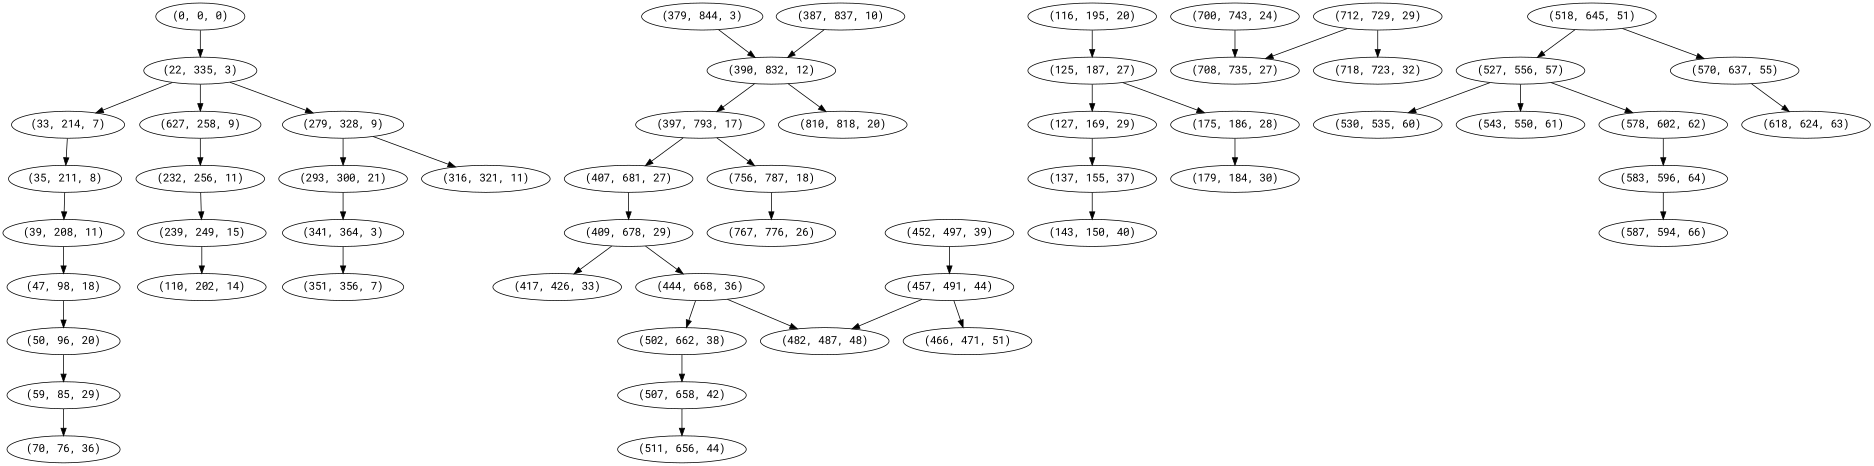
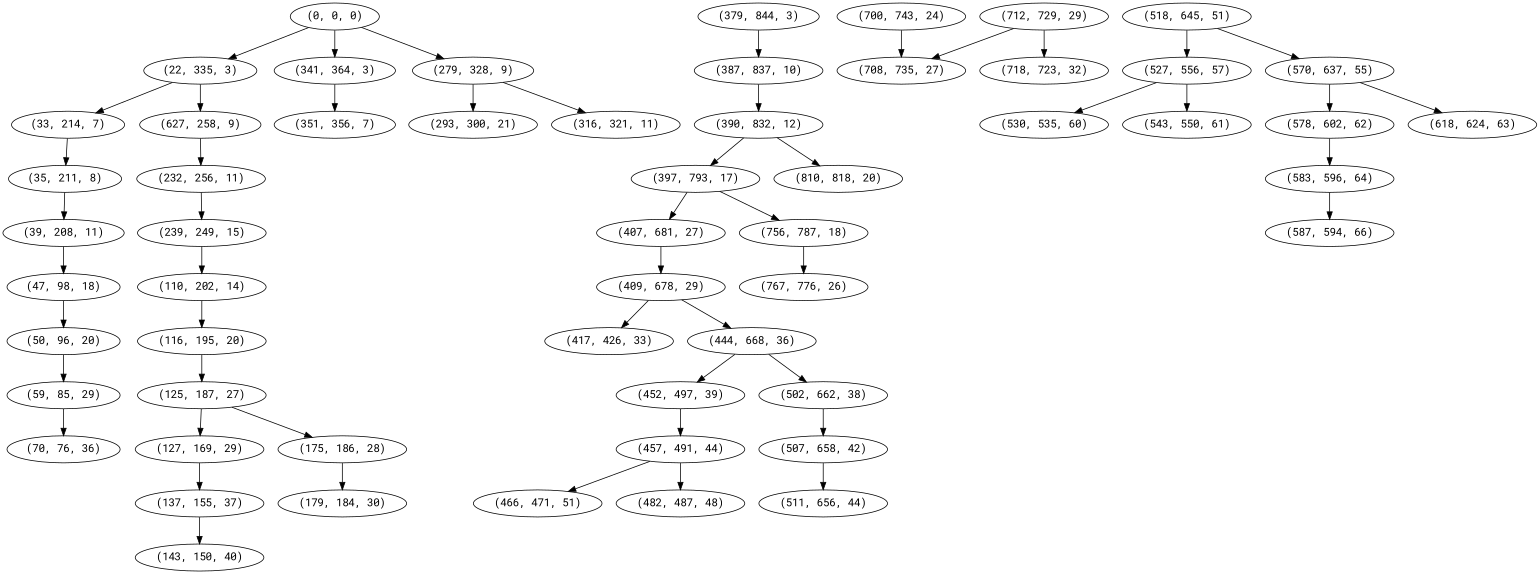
edge "(379, 844, 3)" -> "(390, 832, 12)": now "(379, 844, 3)" -> "(387, 837, 10)"
edge "(22, 335, 3)" -> "(279, 328, 9)": now "(0, 0, 0)" -> "(279, 328, 9)"
edge "(527, 556, 57)" -> "(578, 602, 62)": now "(570, 637, 55)" -> "(578, 602, 62)"
edge "(293, 300, 21)" -> "(341, 364, 3)": now "(0, 0, 0)" -> "(341, 364, 3)"
edge "(110, 202, 14)" -> "(116, 195, 20)": added
edge "(444, 668, 36)" -> "(482, 487, 48)": now "(444, 668, 36)" -> "(452, 497, 39)"
